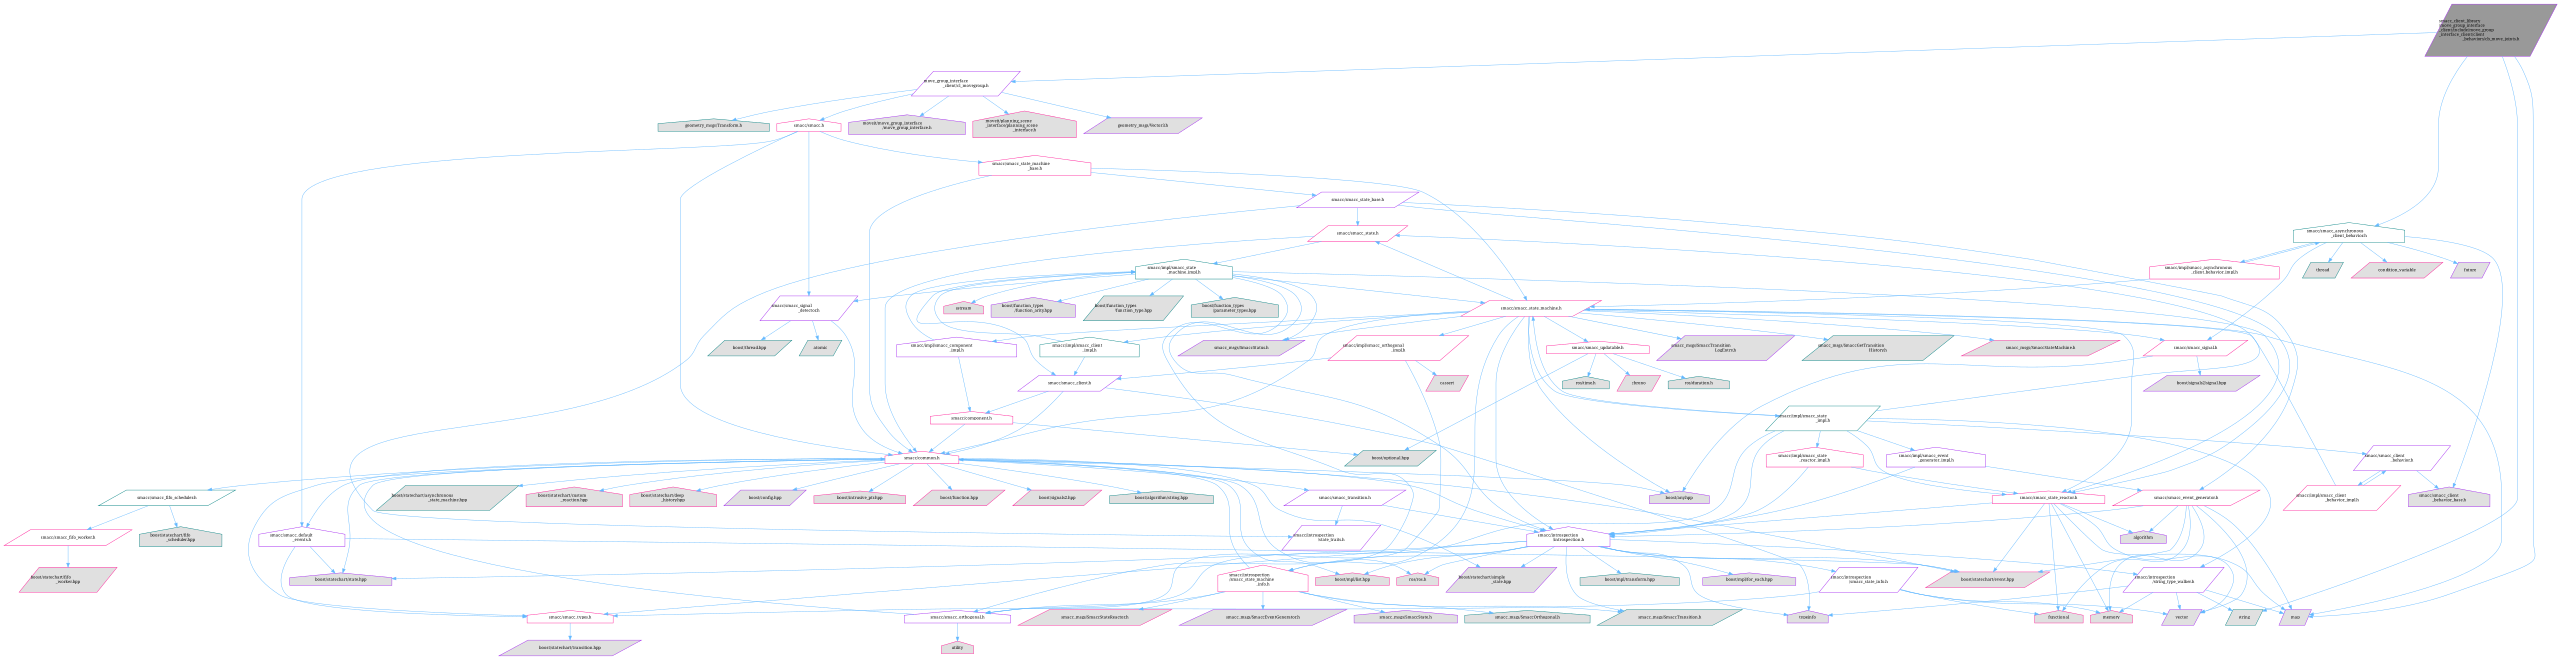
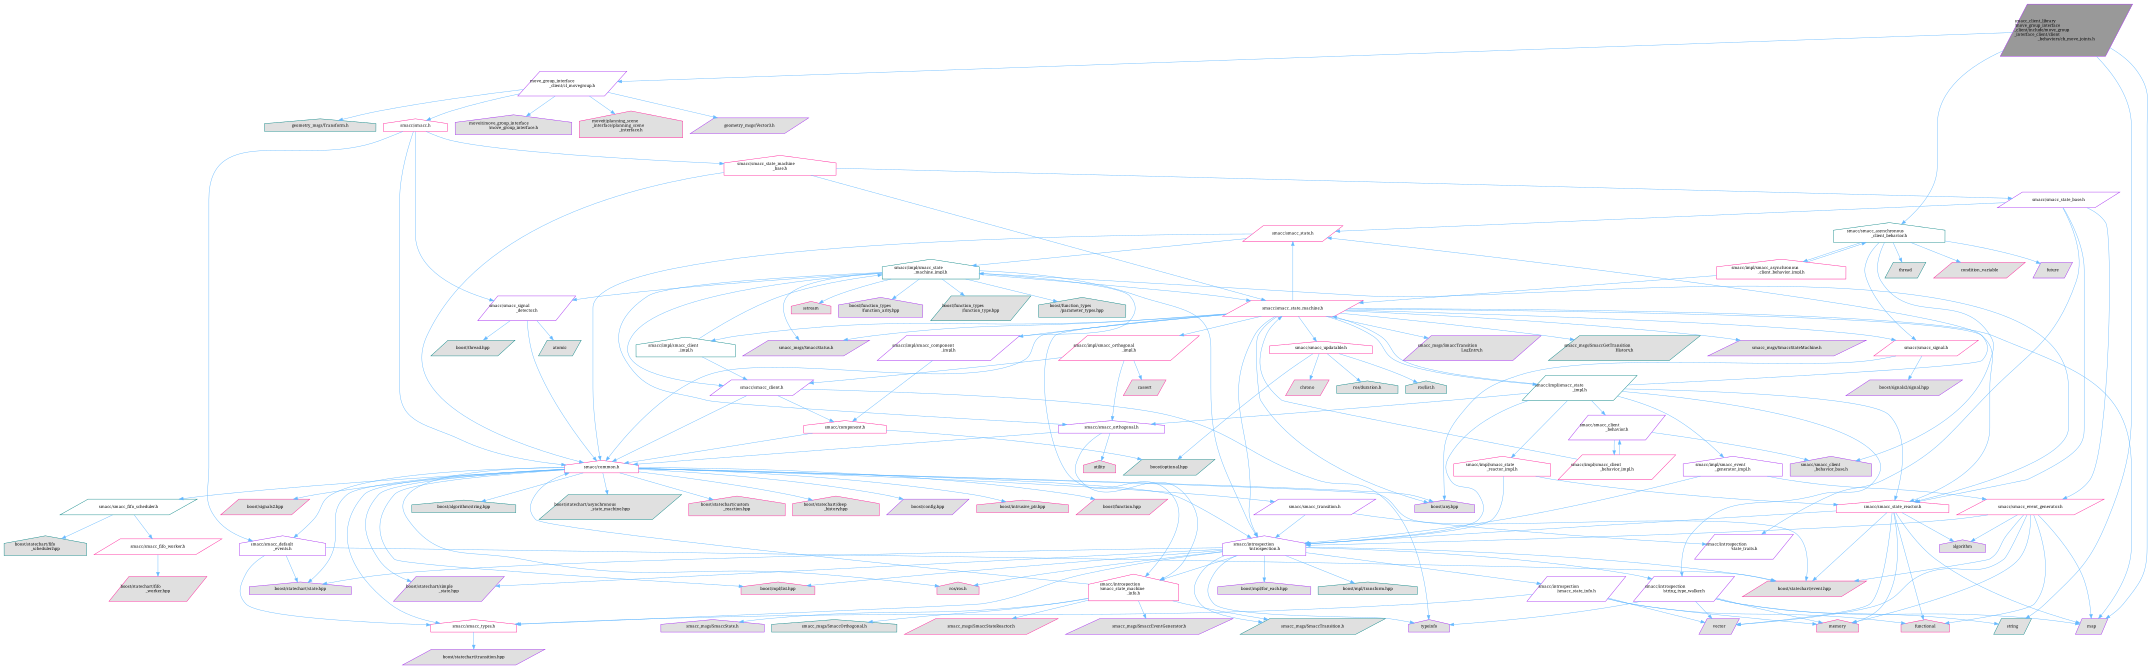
node "smacc/impl/smacc_component _impl.h": shape house -> parallelogram
node "smacc_msgs/SmaccStateMachine.h": color deeppink -> purple
node "ros/time.h": label "ros/time.h" -> "ros/list.h"
edge "smacc/introspection /smacc_state_machine _info.h" -> "smacc/smacc_orthogonal.h": reversed
